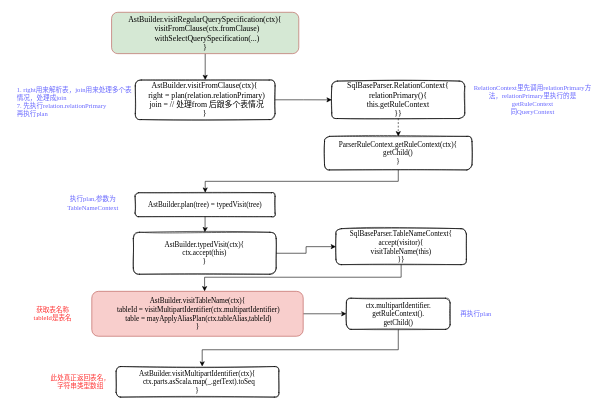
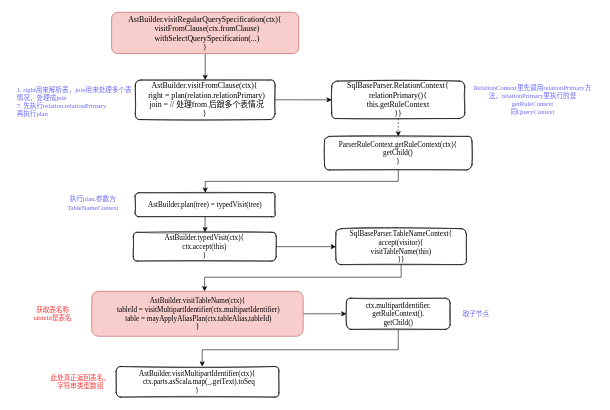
node "AstBuilder.visitRegularQuerySpecification(ctx){ visitFromClause(ctx.fromClause) withSelectQuerySpecification(...) }": fillcolor #d5e8d4 -> #f8cecc
node "AstBuilder.typedVisit(ctx){ ctx.accept(this) }": size 143x42 -> 143x29
node "再执行plan": label "再执行plan" -> "取子节点"
